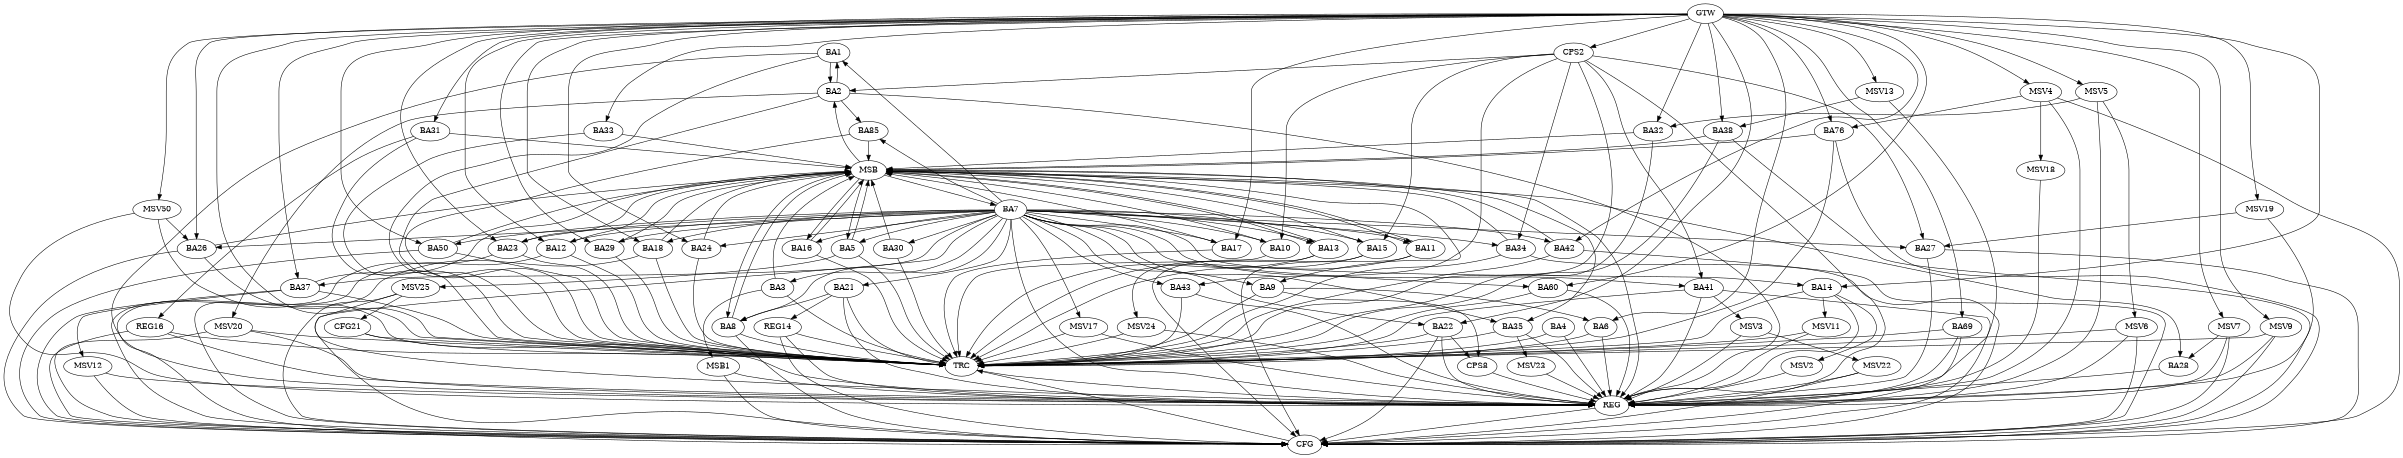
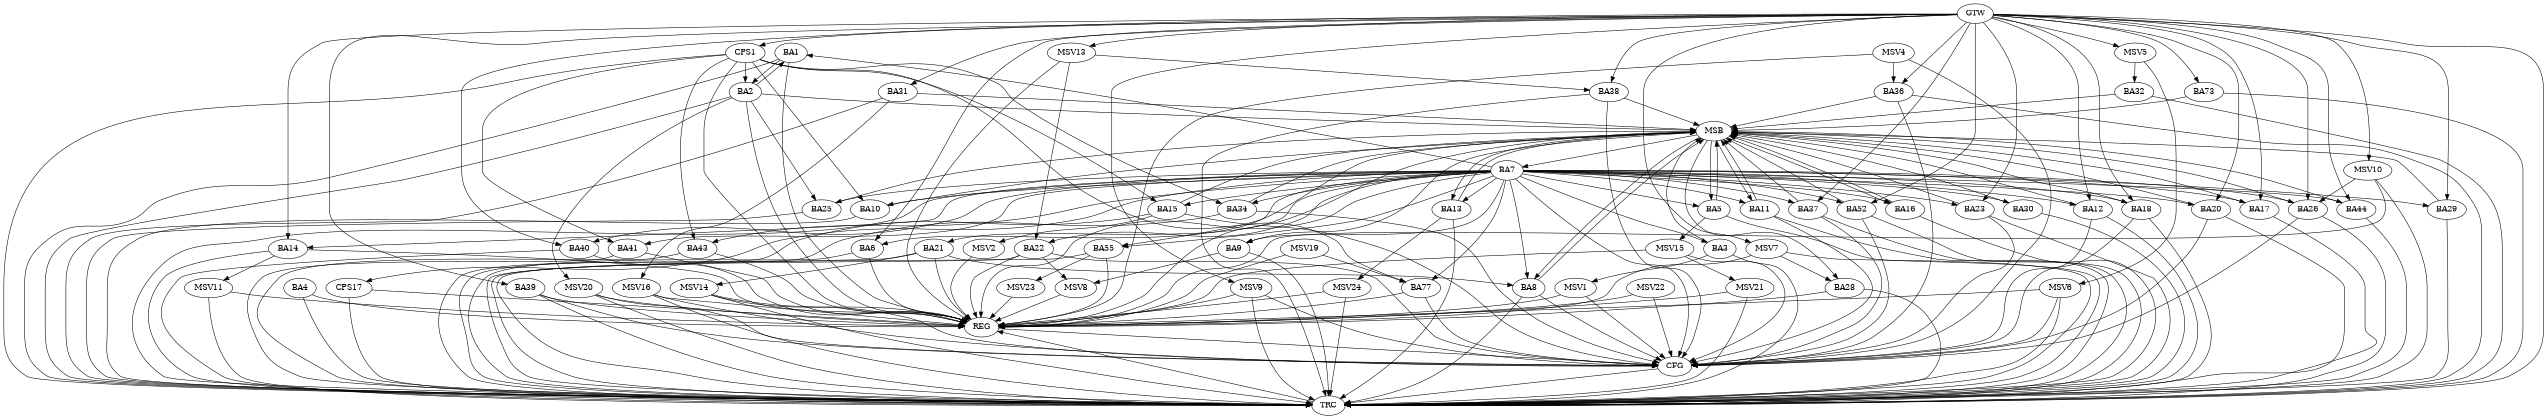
edge "GTW" -> "MSV19": removed
edge "GTW" -> "MSV4": removed
node "CPS2": label "CPS2" -> "CPS1"
edge "GTW" -> "BA32": removed
node "BA33": label "BA33" -> "BA73"
node "BA85": label "BA85" -> "BA25"
node "BA76": label "BA76" -> "BA36"
edge "MSB" -> "BA2": reversed
node "MSV18": removed
node "MSV50": label "MSV50" -> "MSV10"
edge "GTW" -> "BA22": now "MSV13" -> "BA22"
edge "BA7" -> "TRC": added
node "BA50": label "BA50" -> "BA20"
node "BA24": label "BA24" -> "BA44"
node "BA42": label "BA42" -> "BA52"
node "BA27": label "BA27" -> "BA77"
node "MSV25": label "MSV25" -> "MSV15"
node "BA60": label "BA60" -> "BA40"
edge "BA9" -> "BA6": now "BA7" -> "BA6"
node "REG16": label "REG16" -> "MSV16"
node "CFG21": label "CFG21" -> "MSV21"
node "REG14": label "REG14" -> "MSV14"
node "MSV17": label "MSV17" -> "CPS17"
node "BA35": label "BA35" -> "BA55"
node "MSV3": removed
node "BA69": label "BA69" -> "BA39"
edge "BA14" -> "MSV2": now "BA15" -> "MSV2"
node "MSV12": removed
node "MSB1": label "MSB1" -> "MSV1"
node "CPS8": label "CPS8" -> "MSV8"
edge "MSV5" -> "REG": removed
edge "BA28" -> "TRC": added
edge "BA41" -> "CFG": removed
edge "MSV7" -> "CFG": now "MSV7" -> "TRC"
